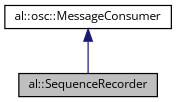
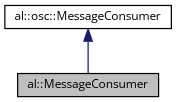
node "al::SequenceRecorder": label "al::SequenceRecorder" -> "al::MessageConsumer"
